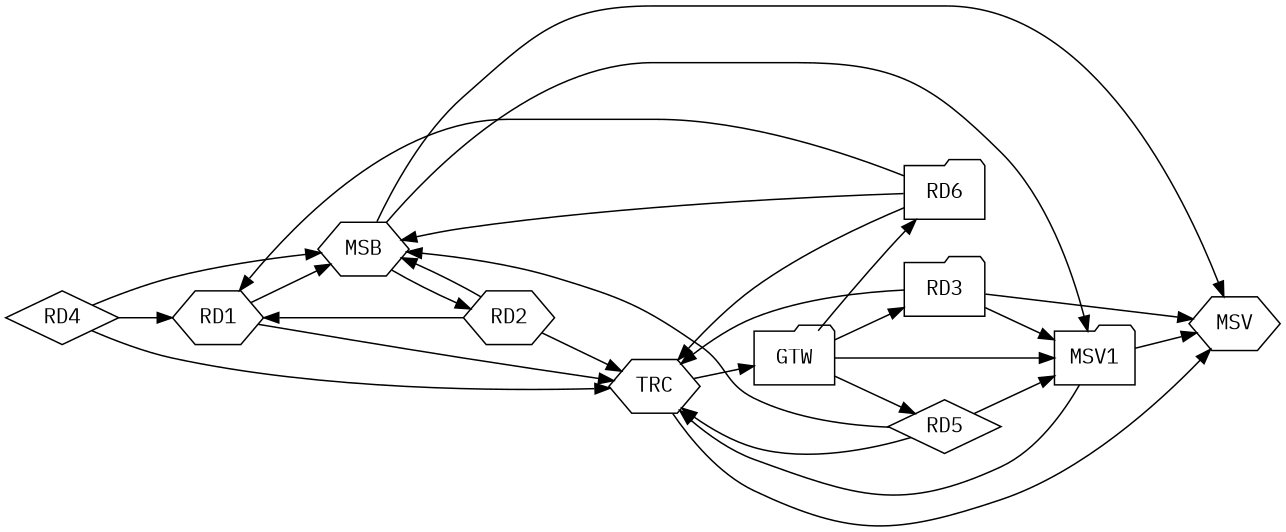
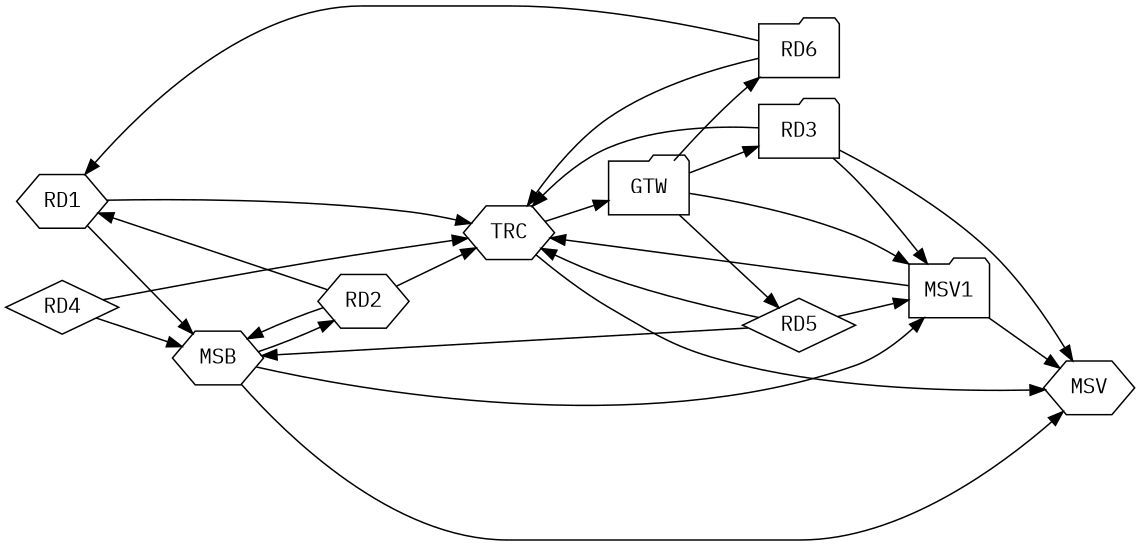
edge "RD6" -> "MSB": removed
edge "RD4" -> "RD1": removed
